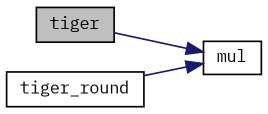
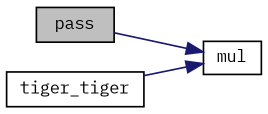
node "tiger": label "tiger" -> "pass"
node "tiger_round": label "tiger_round" -> "tiger_tiger"
